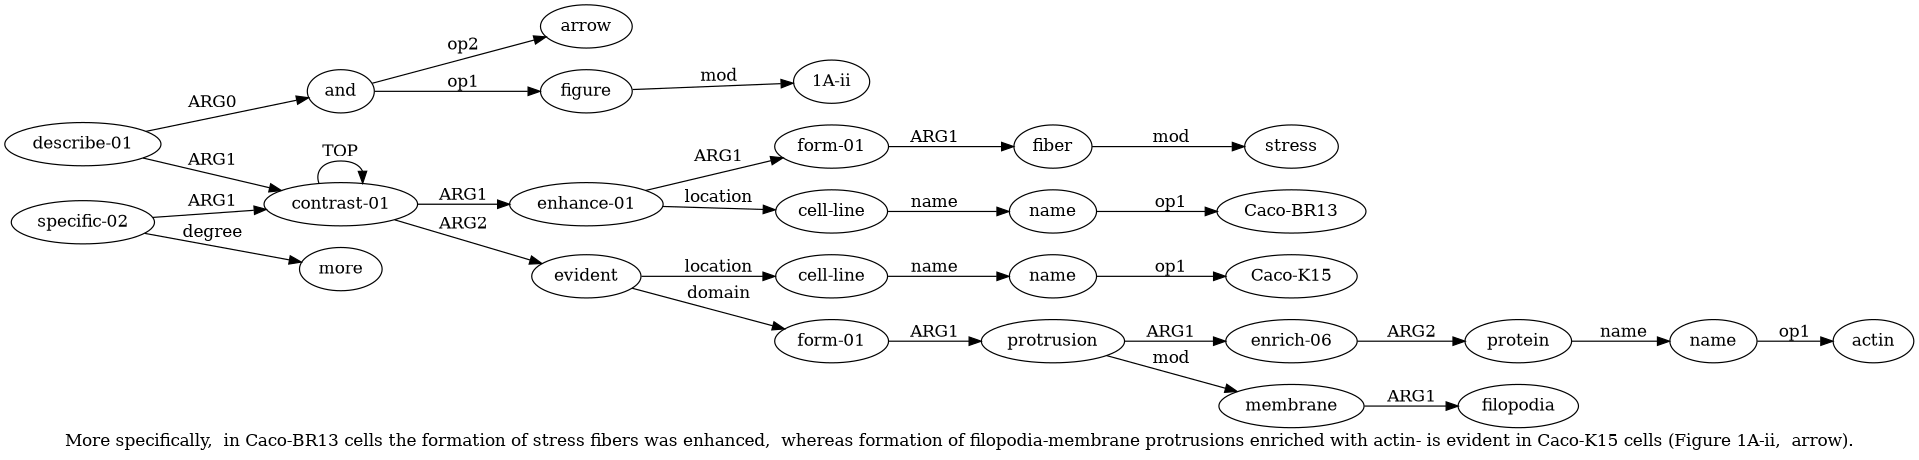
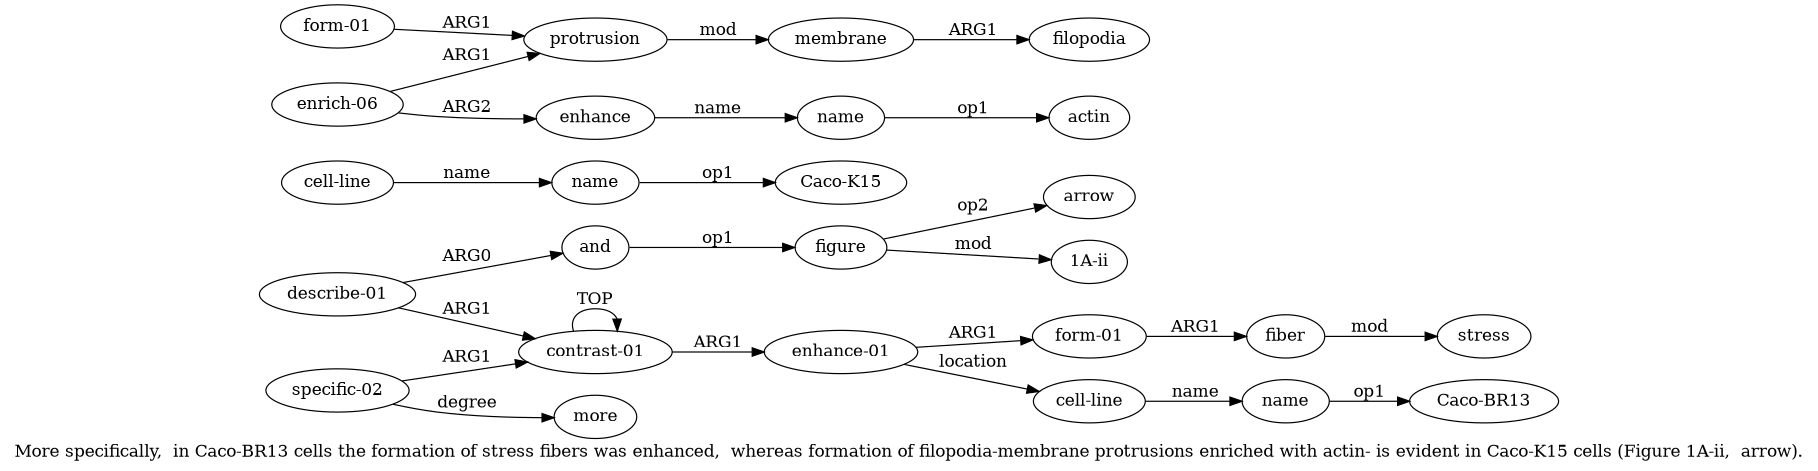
edge "and" -> "arrow": now "figure" -> "arrow"
node "evident": removed
edge "protrusion" -> "enrich-06": reversed
node "protein": label "protein" -> "enhance"
